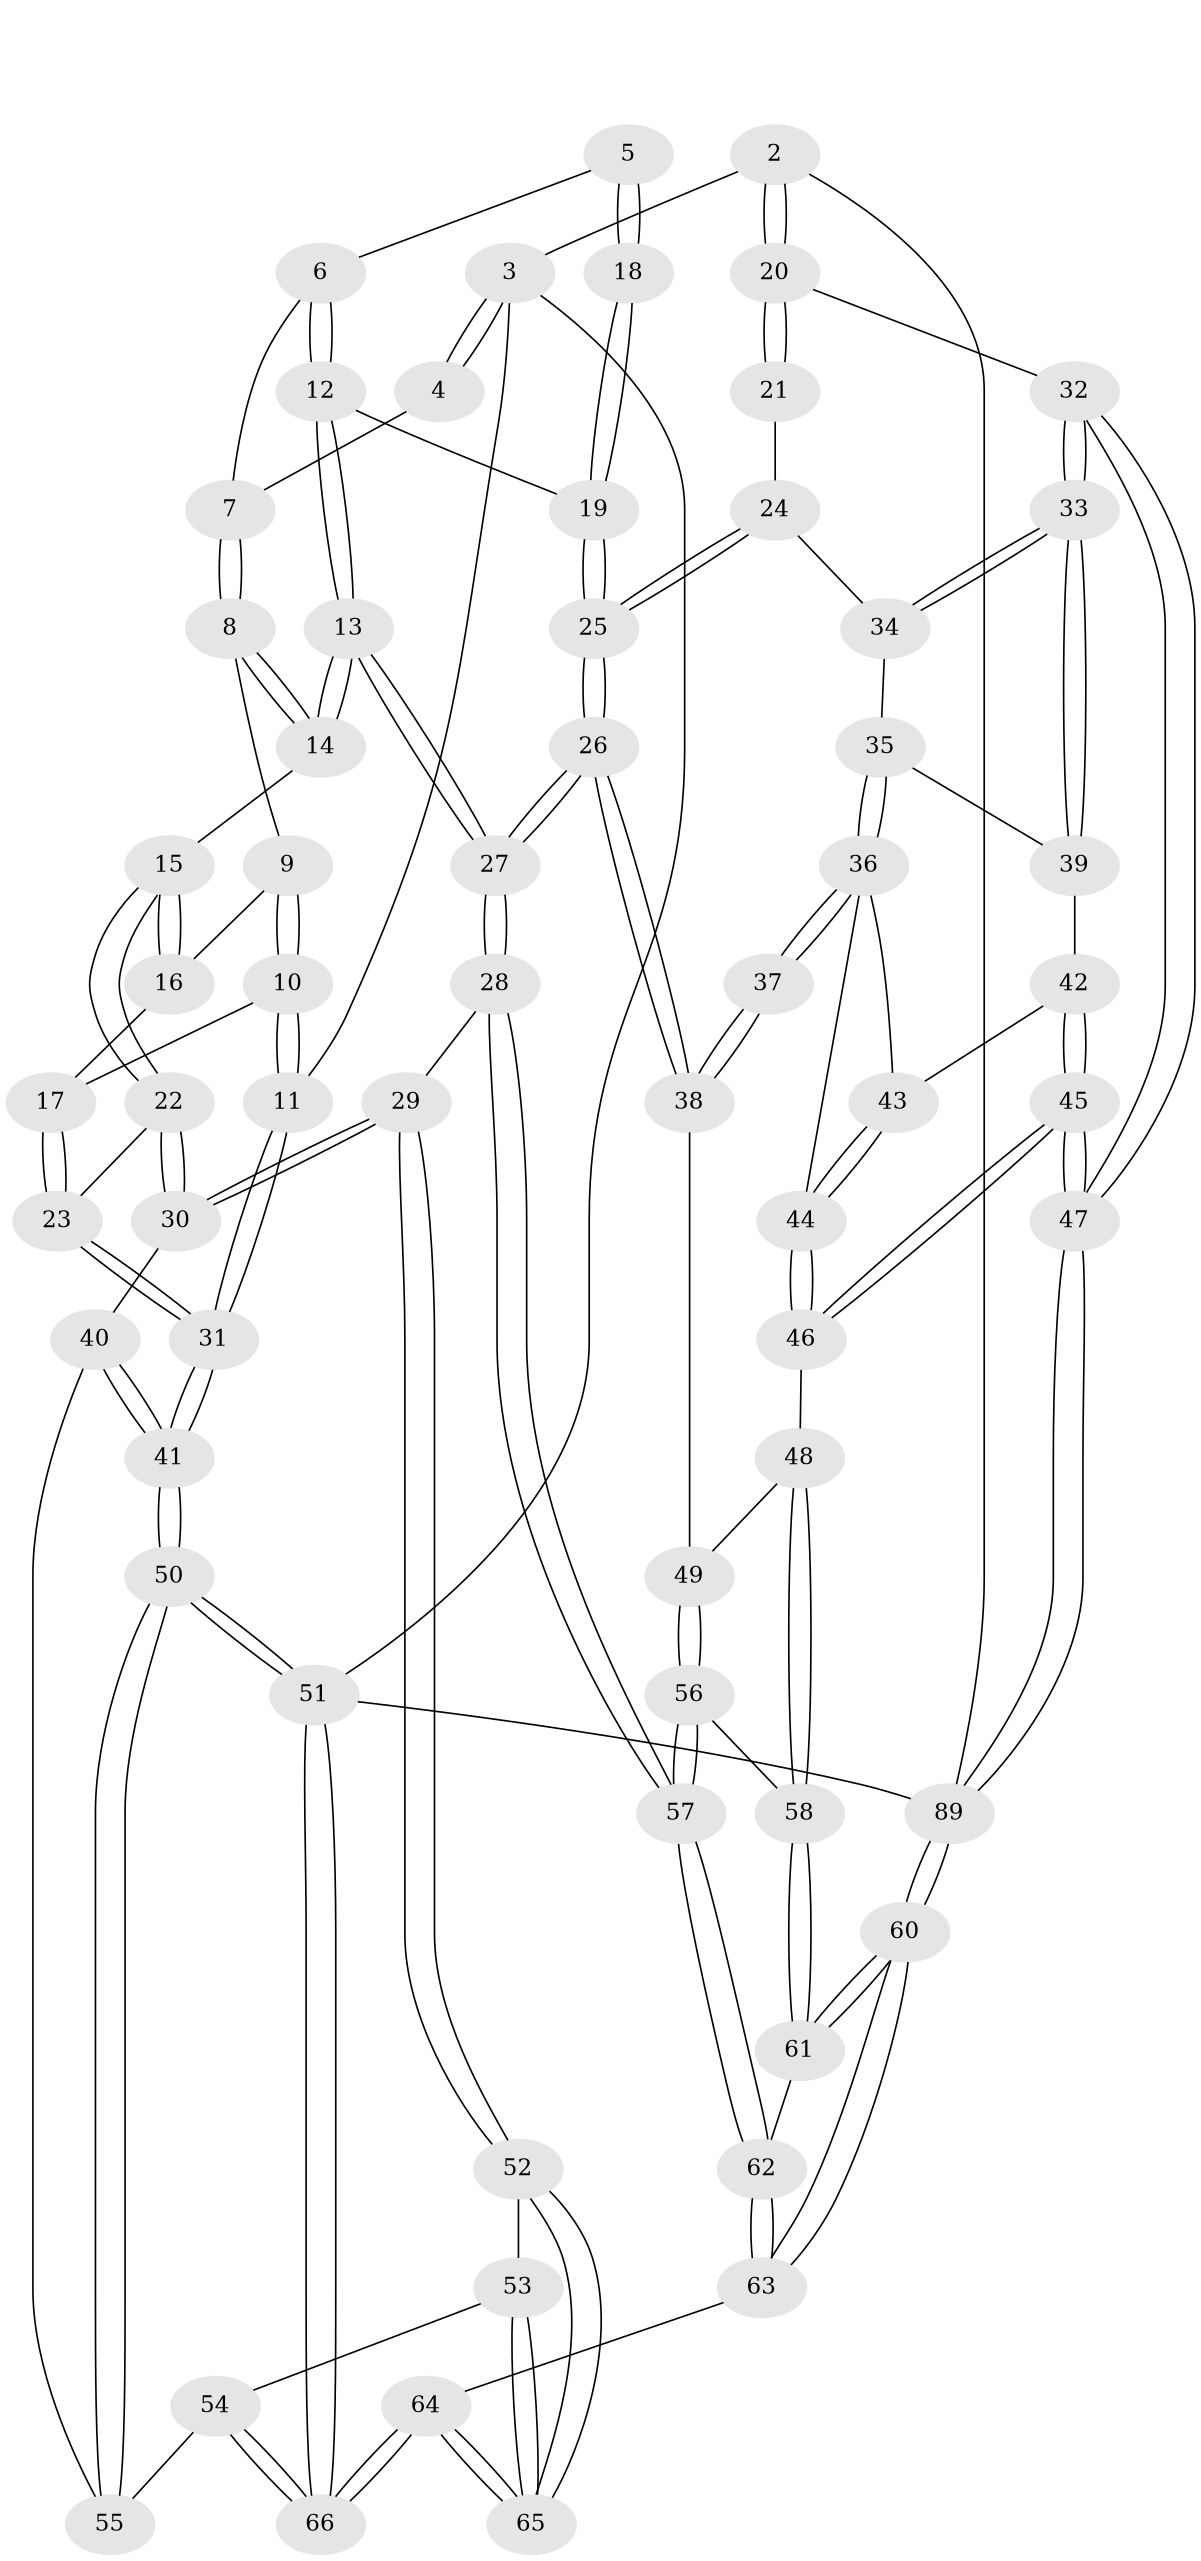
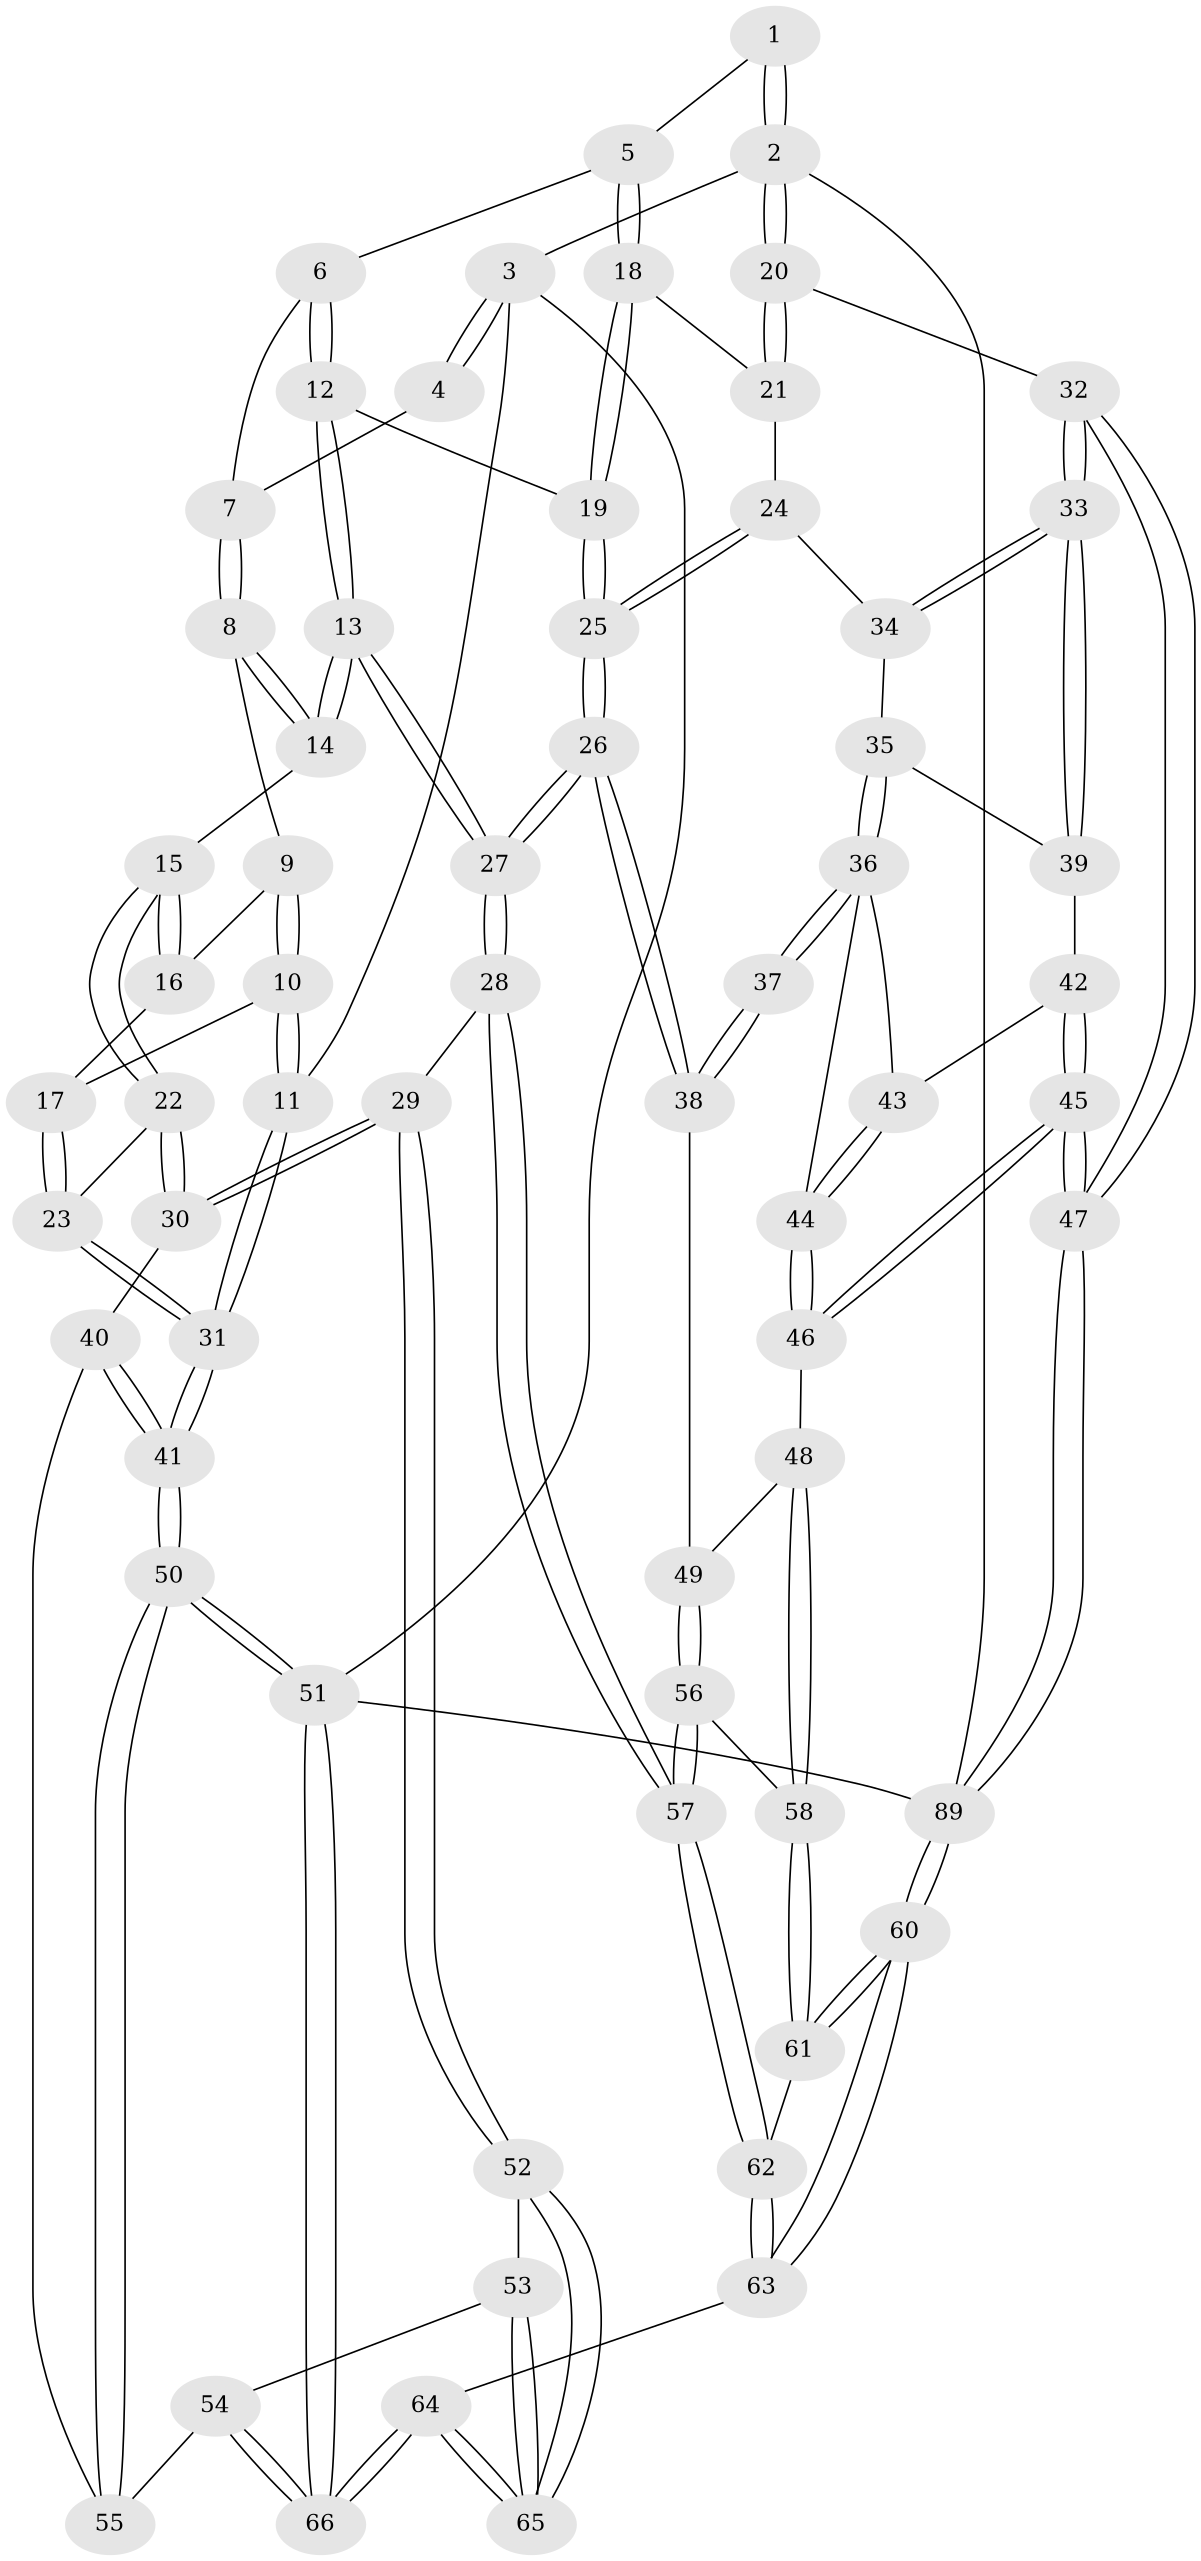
node "1": added
edge "18" -- "21": added
